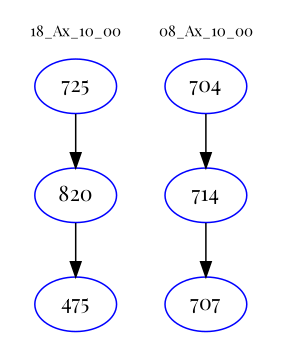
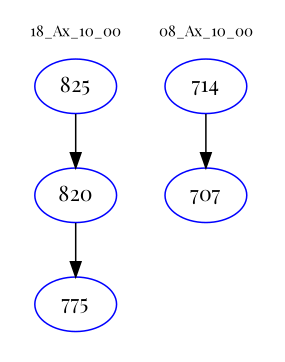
node "725": label "725" -> "825"
node "704": removed
node "475": label "475" -> "775"
